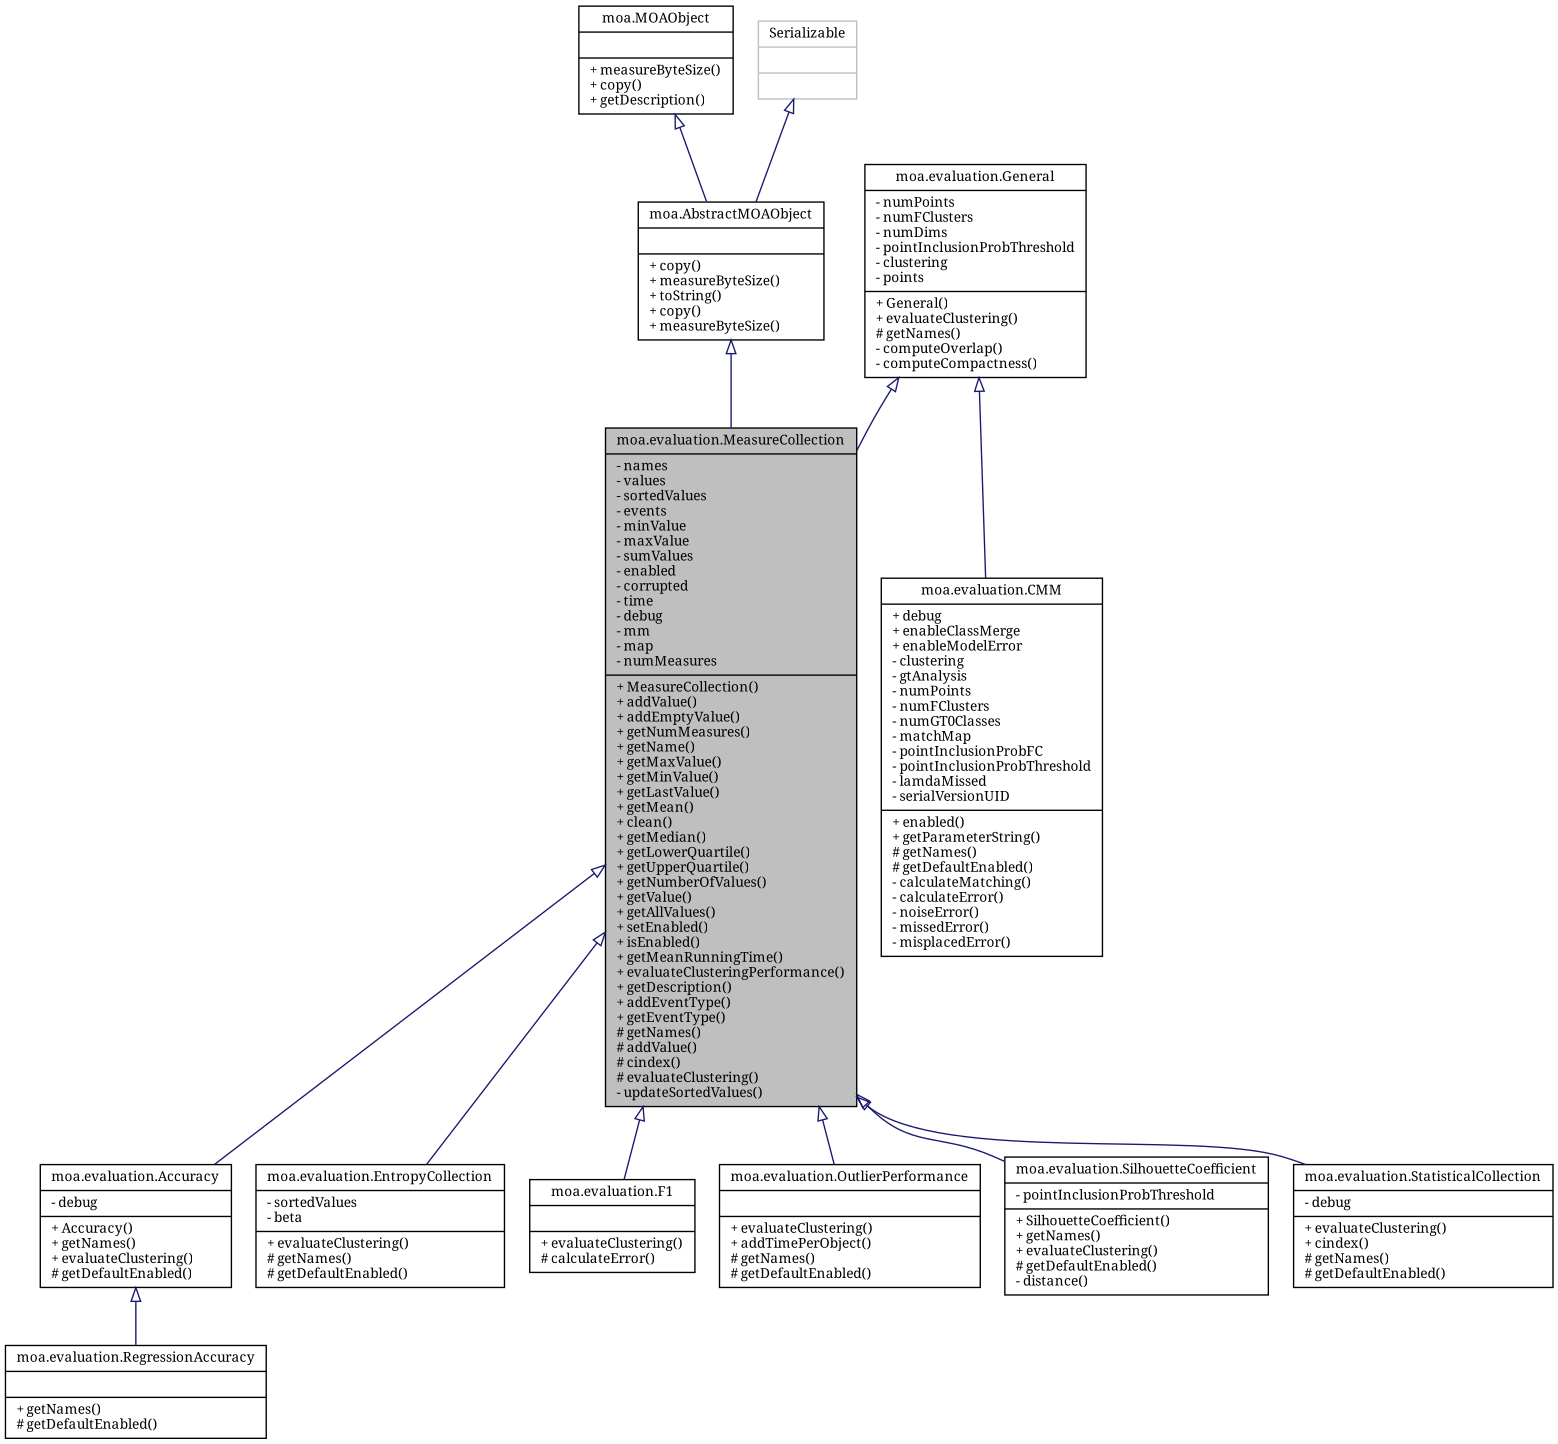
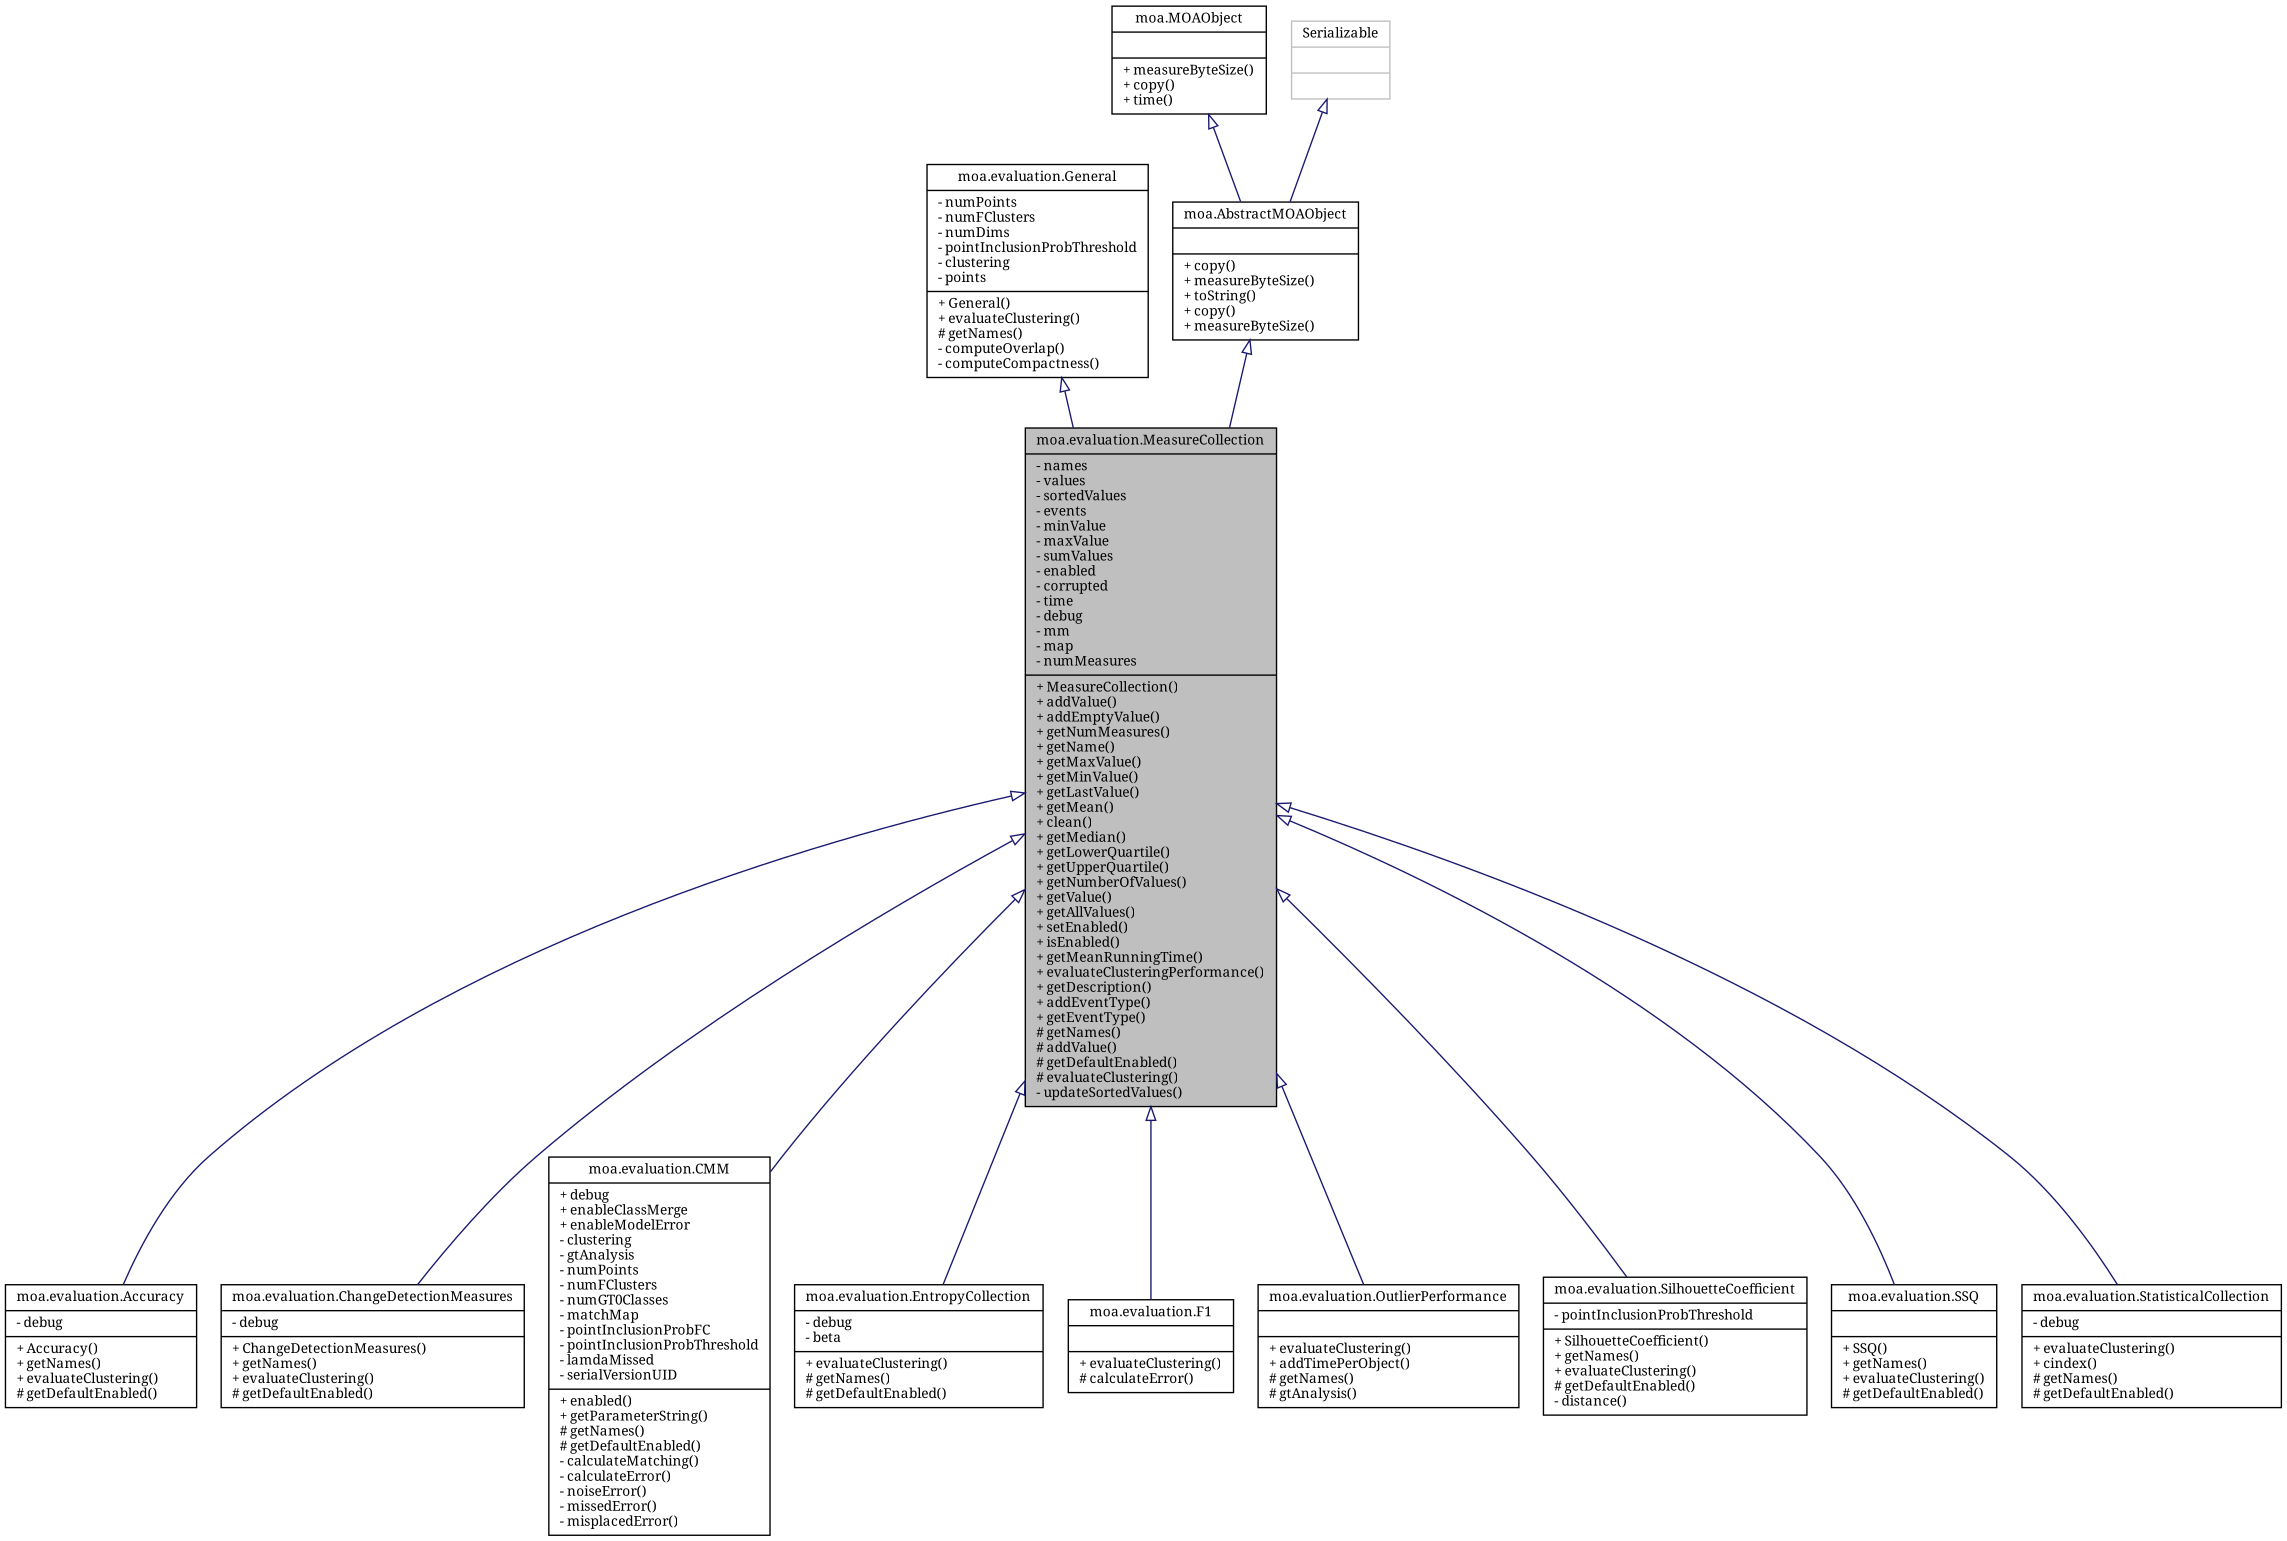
node "moa.MOAObject": text "+ getDescription()" -> "+ time()"
edge "moa.evaluation.CMM" -> "moa.evaluation.General": now "moa.evaluation.CMM" -> "moa.evaluation.MeasureCollection"
node "moa.evaluation.MeasureCollection": text "# cindex()" -> "# getDefaultEnabled()"
node "moa.evaluation.EntropyCollection": text "- sortedValues" -> "- debug"
node "moa.evaluation.OutlierPerformance": text "# getDefaultEnabled()" -> "# gtAnalysis()"
node "moa.evaluation.ChangeDetectionMeasures": added
node "moa.evaluation.SSQ": added
node "moa.evaluation.RegressionAccuracy": removed
